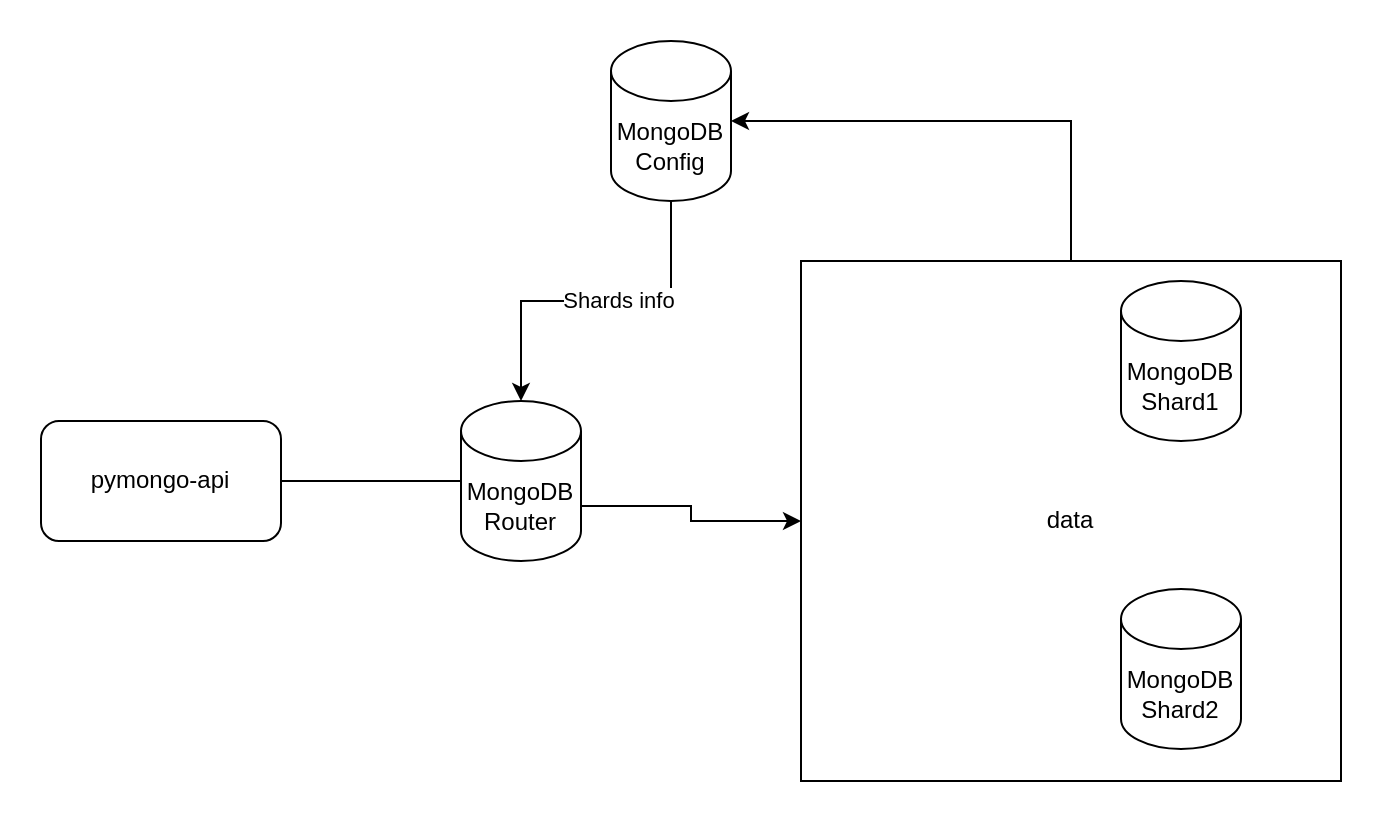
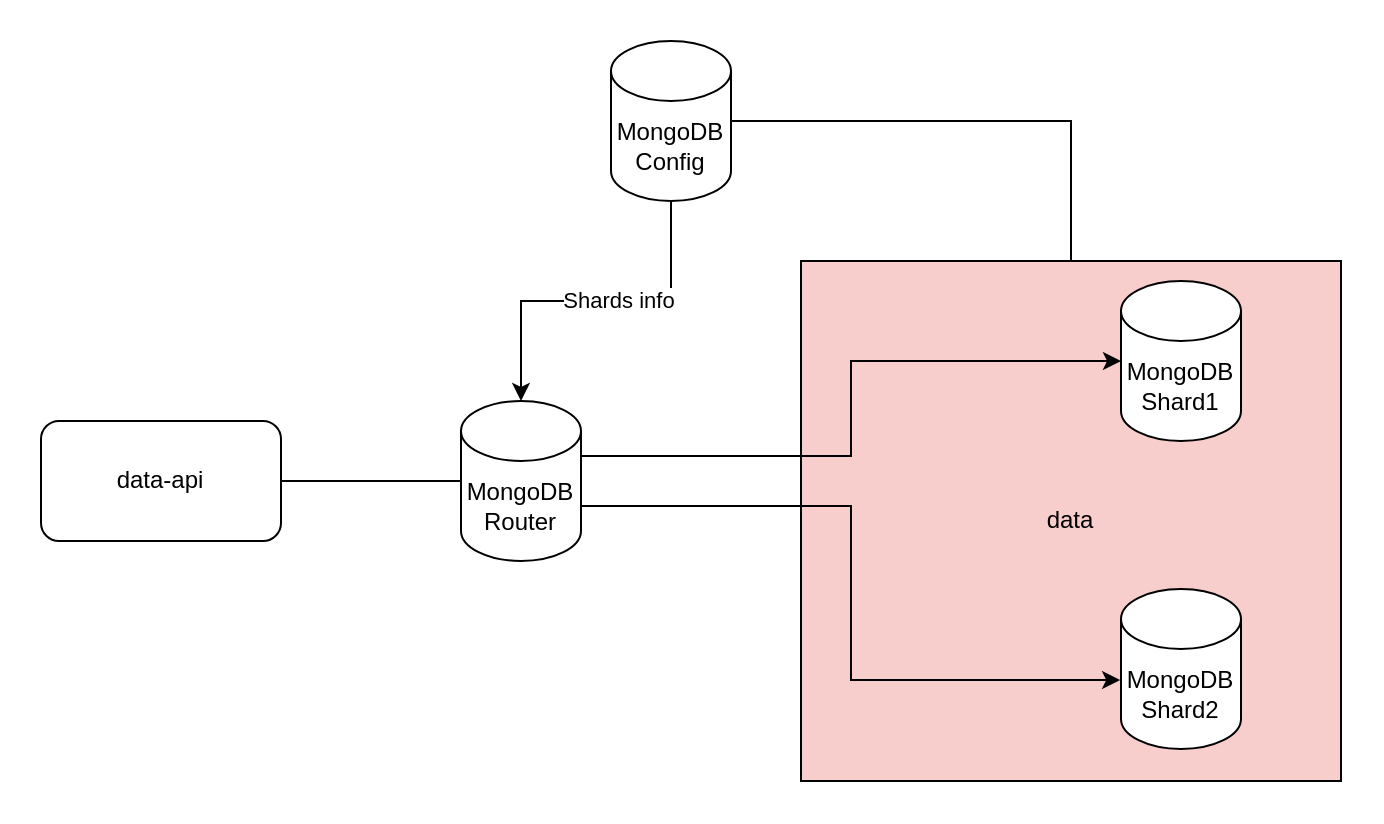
edge "data" -> "MongoDB Config": arrowhead classic -> none
edge "MongoDB Router" -> "MongoDB Shard1": added
node "pymongo-api": label "pymongo-api" -> "data-api"
edge "MongoDB Router" -> "data": now "MongoDB Router" -> "MongoDB Shard2"
node "data": fillcolor #ffffff -> #f8cecc
